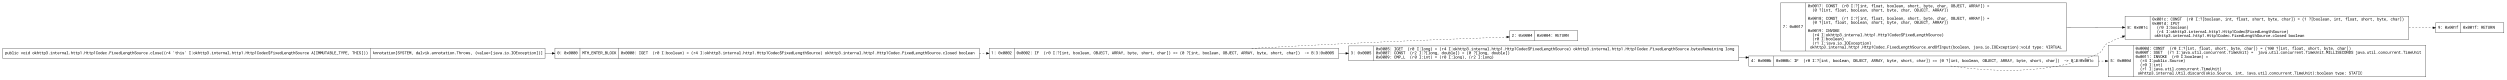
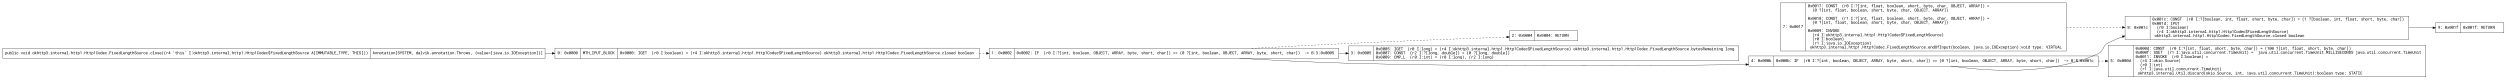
edge "7: 0x0017" -> "8: 0x001c": style solid -> dashed
edge "8: 0x001c" -> "9: 0x001f": style dashed -> solid
node "7: 0x0017": text "0x0019: INVOKE" -> "0x0089: INVOKE"
node "0: 0x0000": text "MTH_ENTER_BLOCK" -> "MTH_IPUT_BLOCK"
edge "3: 0x0005" -> "4: 0x000b": now "1: 0x0002" -> "4: 0x000b"
node "5: 0x000d": text "(r4 I:public.Source)" -> "(r4 I:okio.Source)"
edge "4: 0x000b" -> "8: 0x001c": style dashed -> solid
